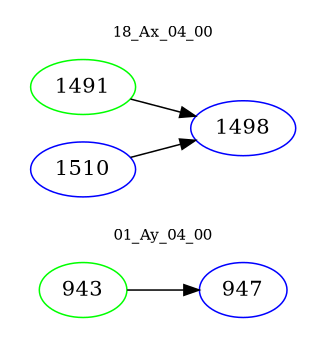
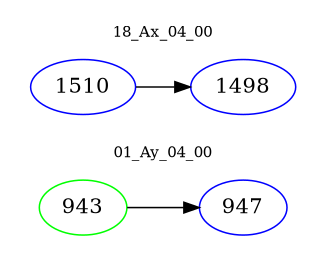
node "1491": removed
